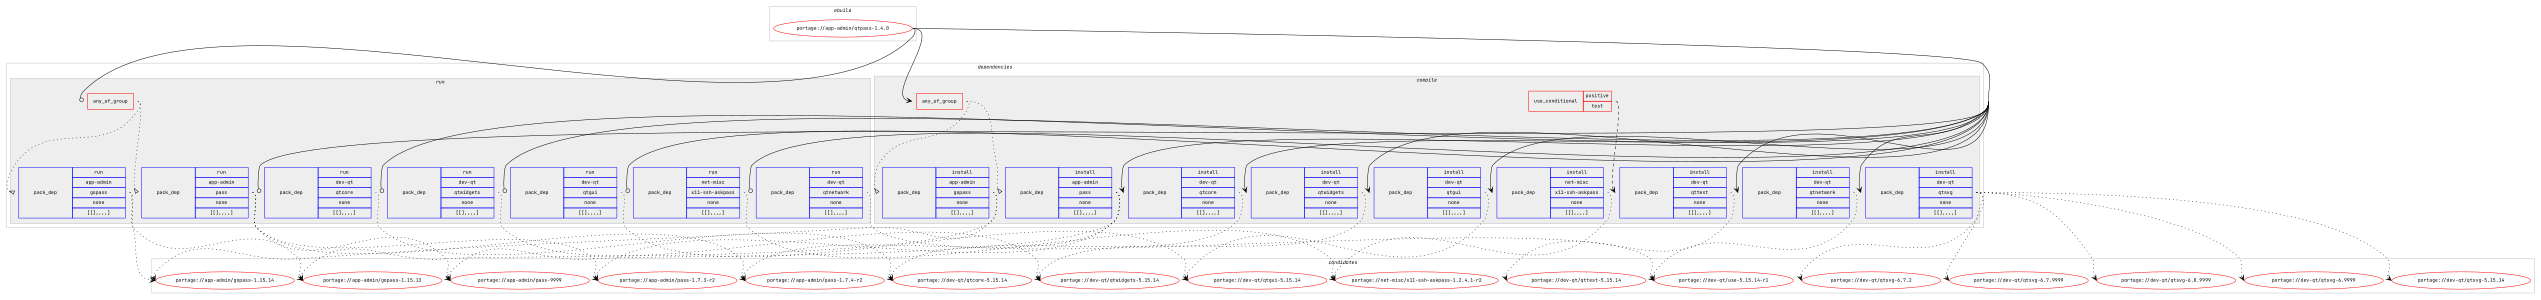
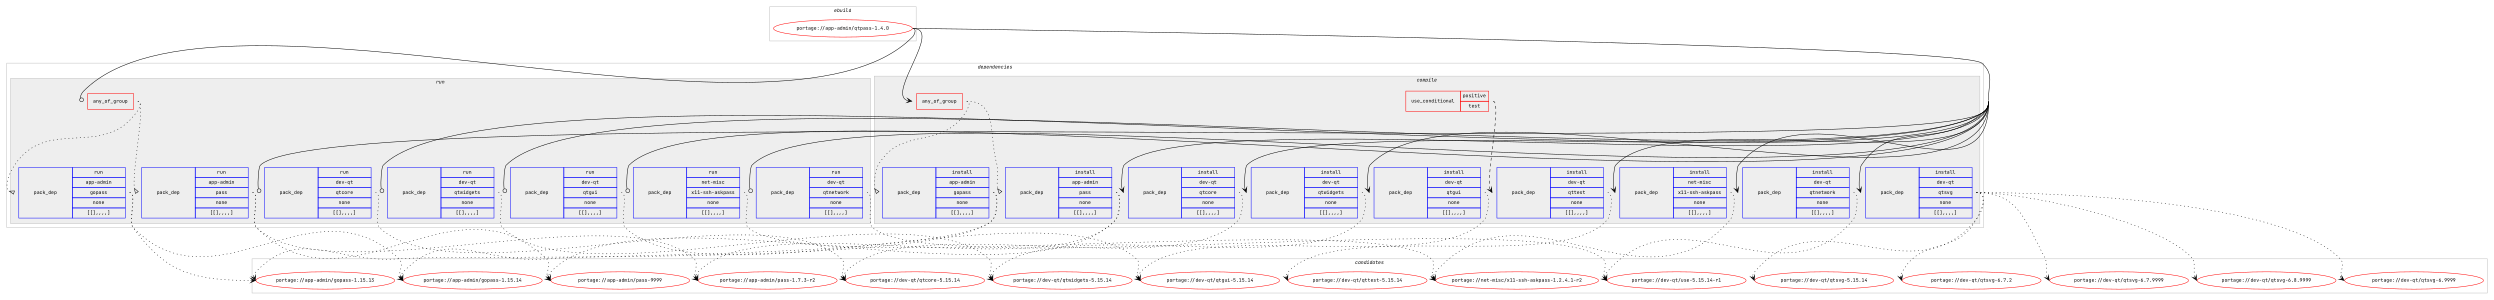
node "portage://app-admin/pass-1.7.4-r2": removed
